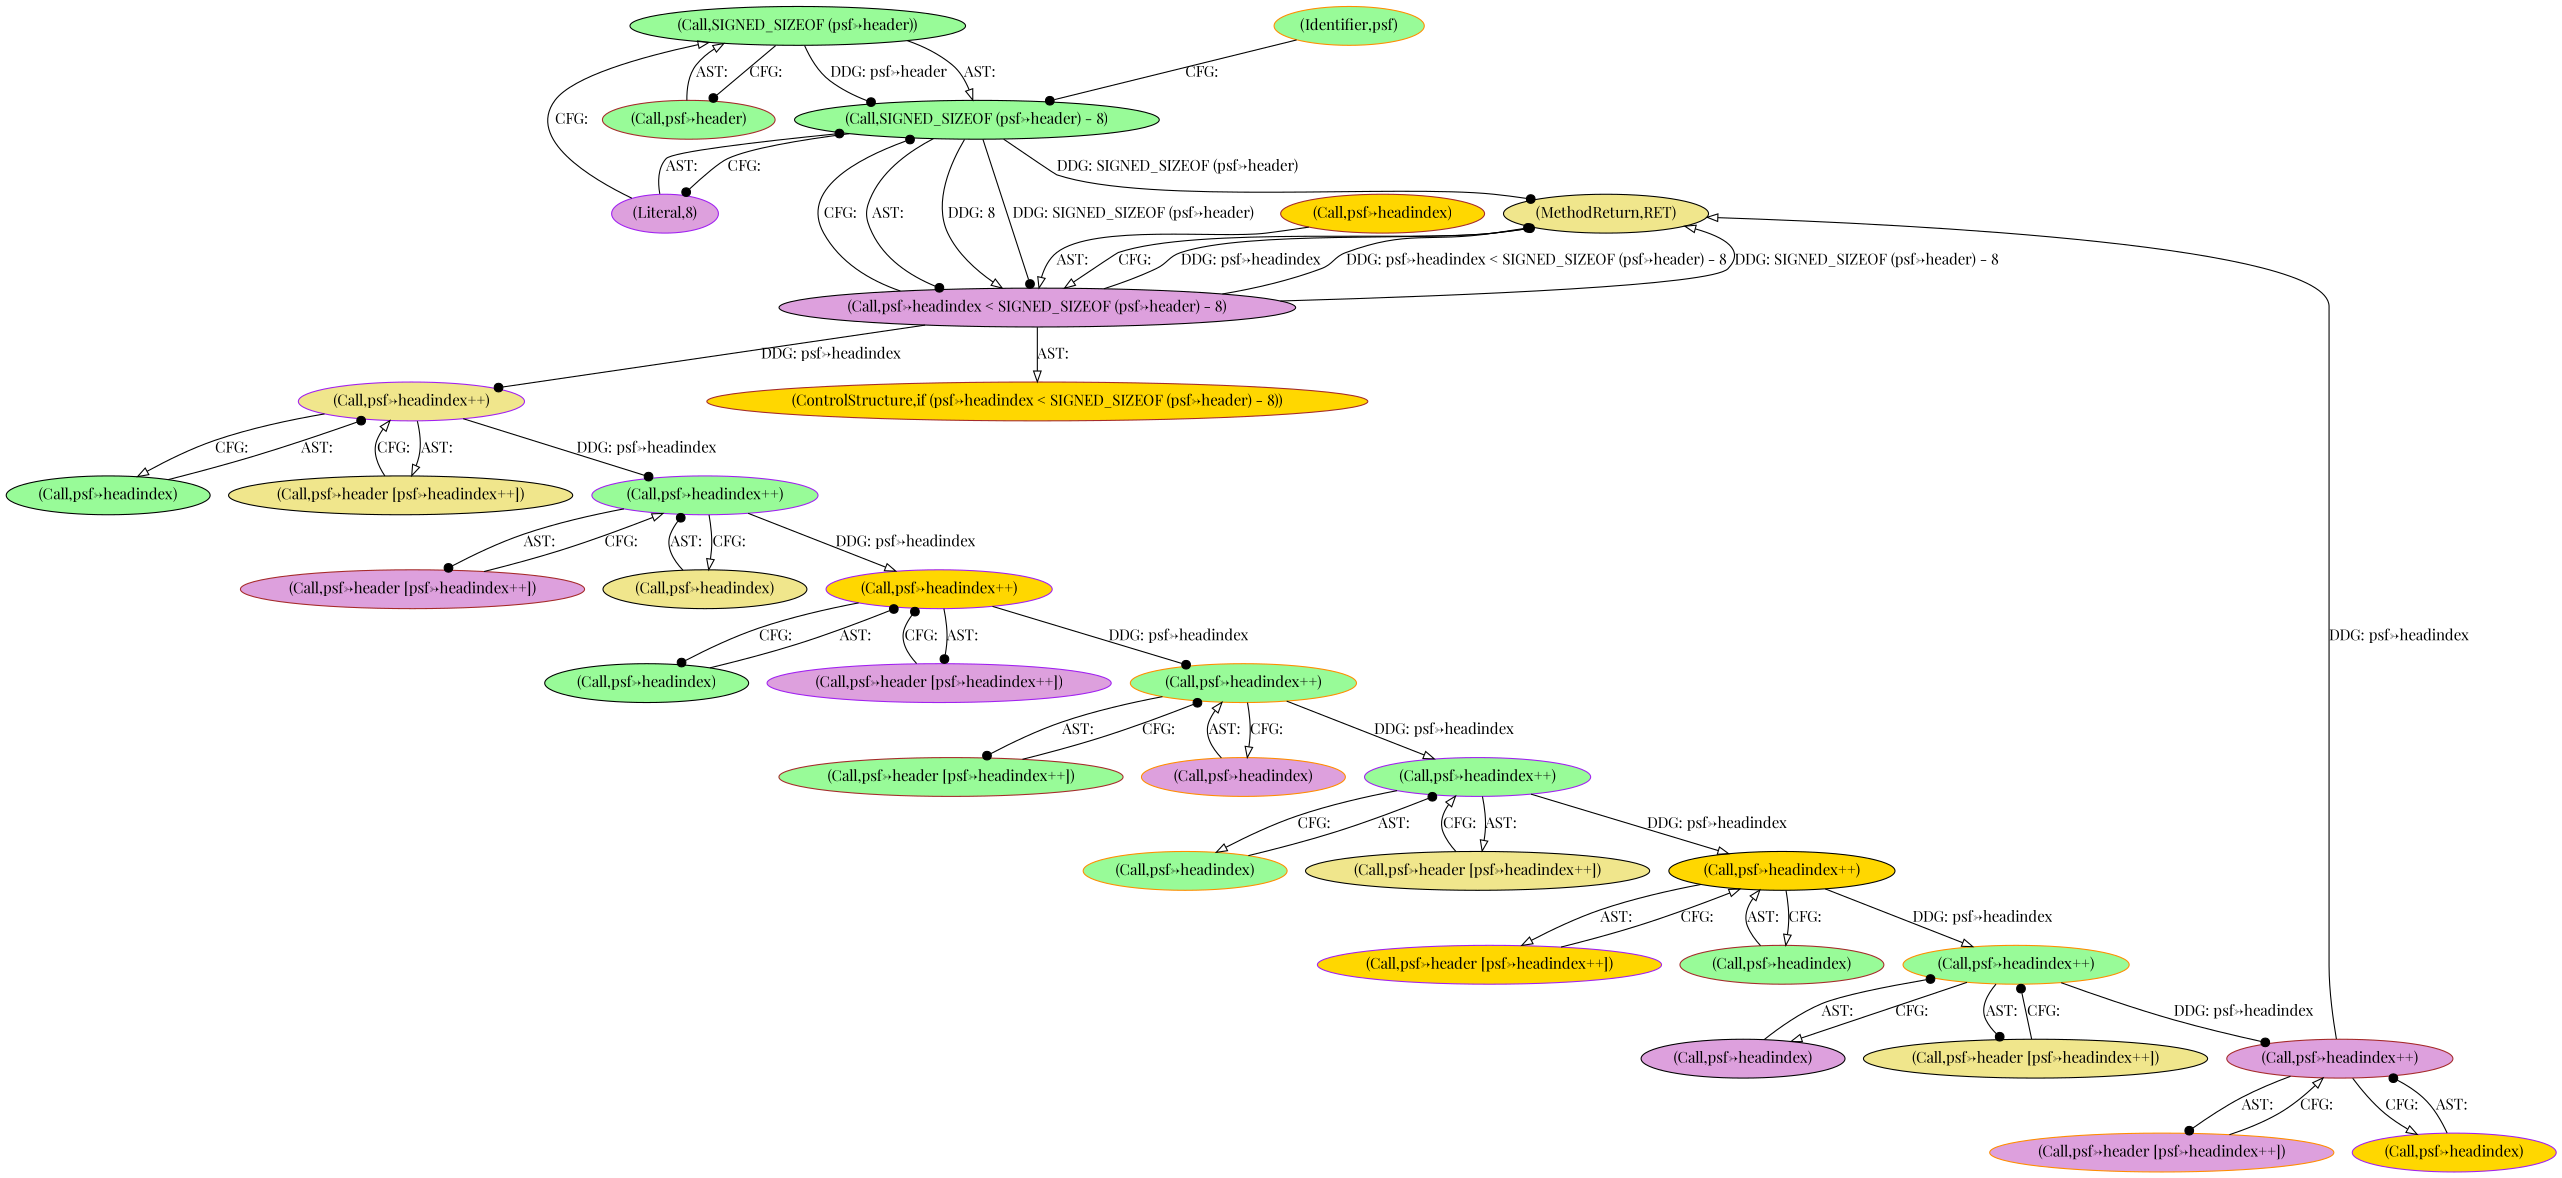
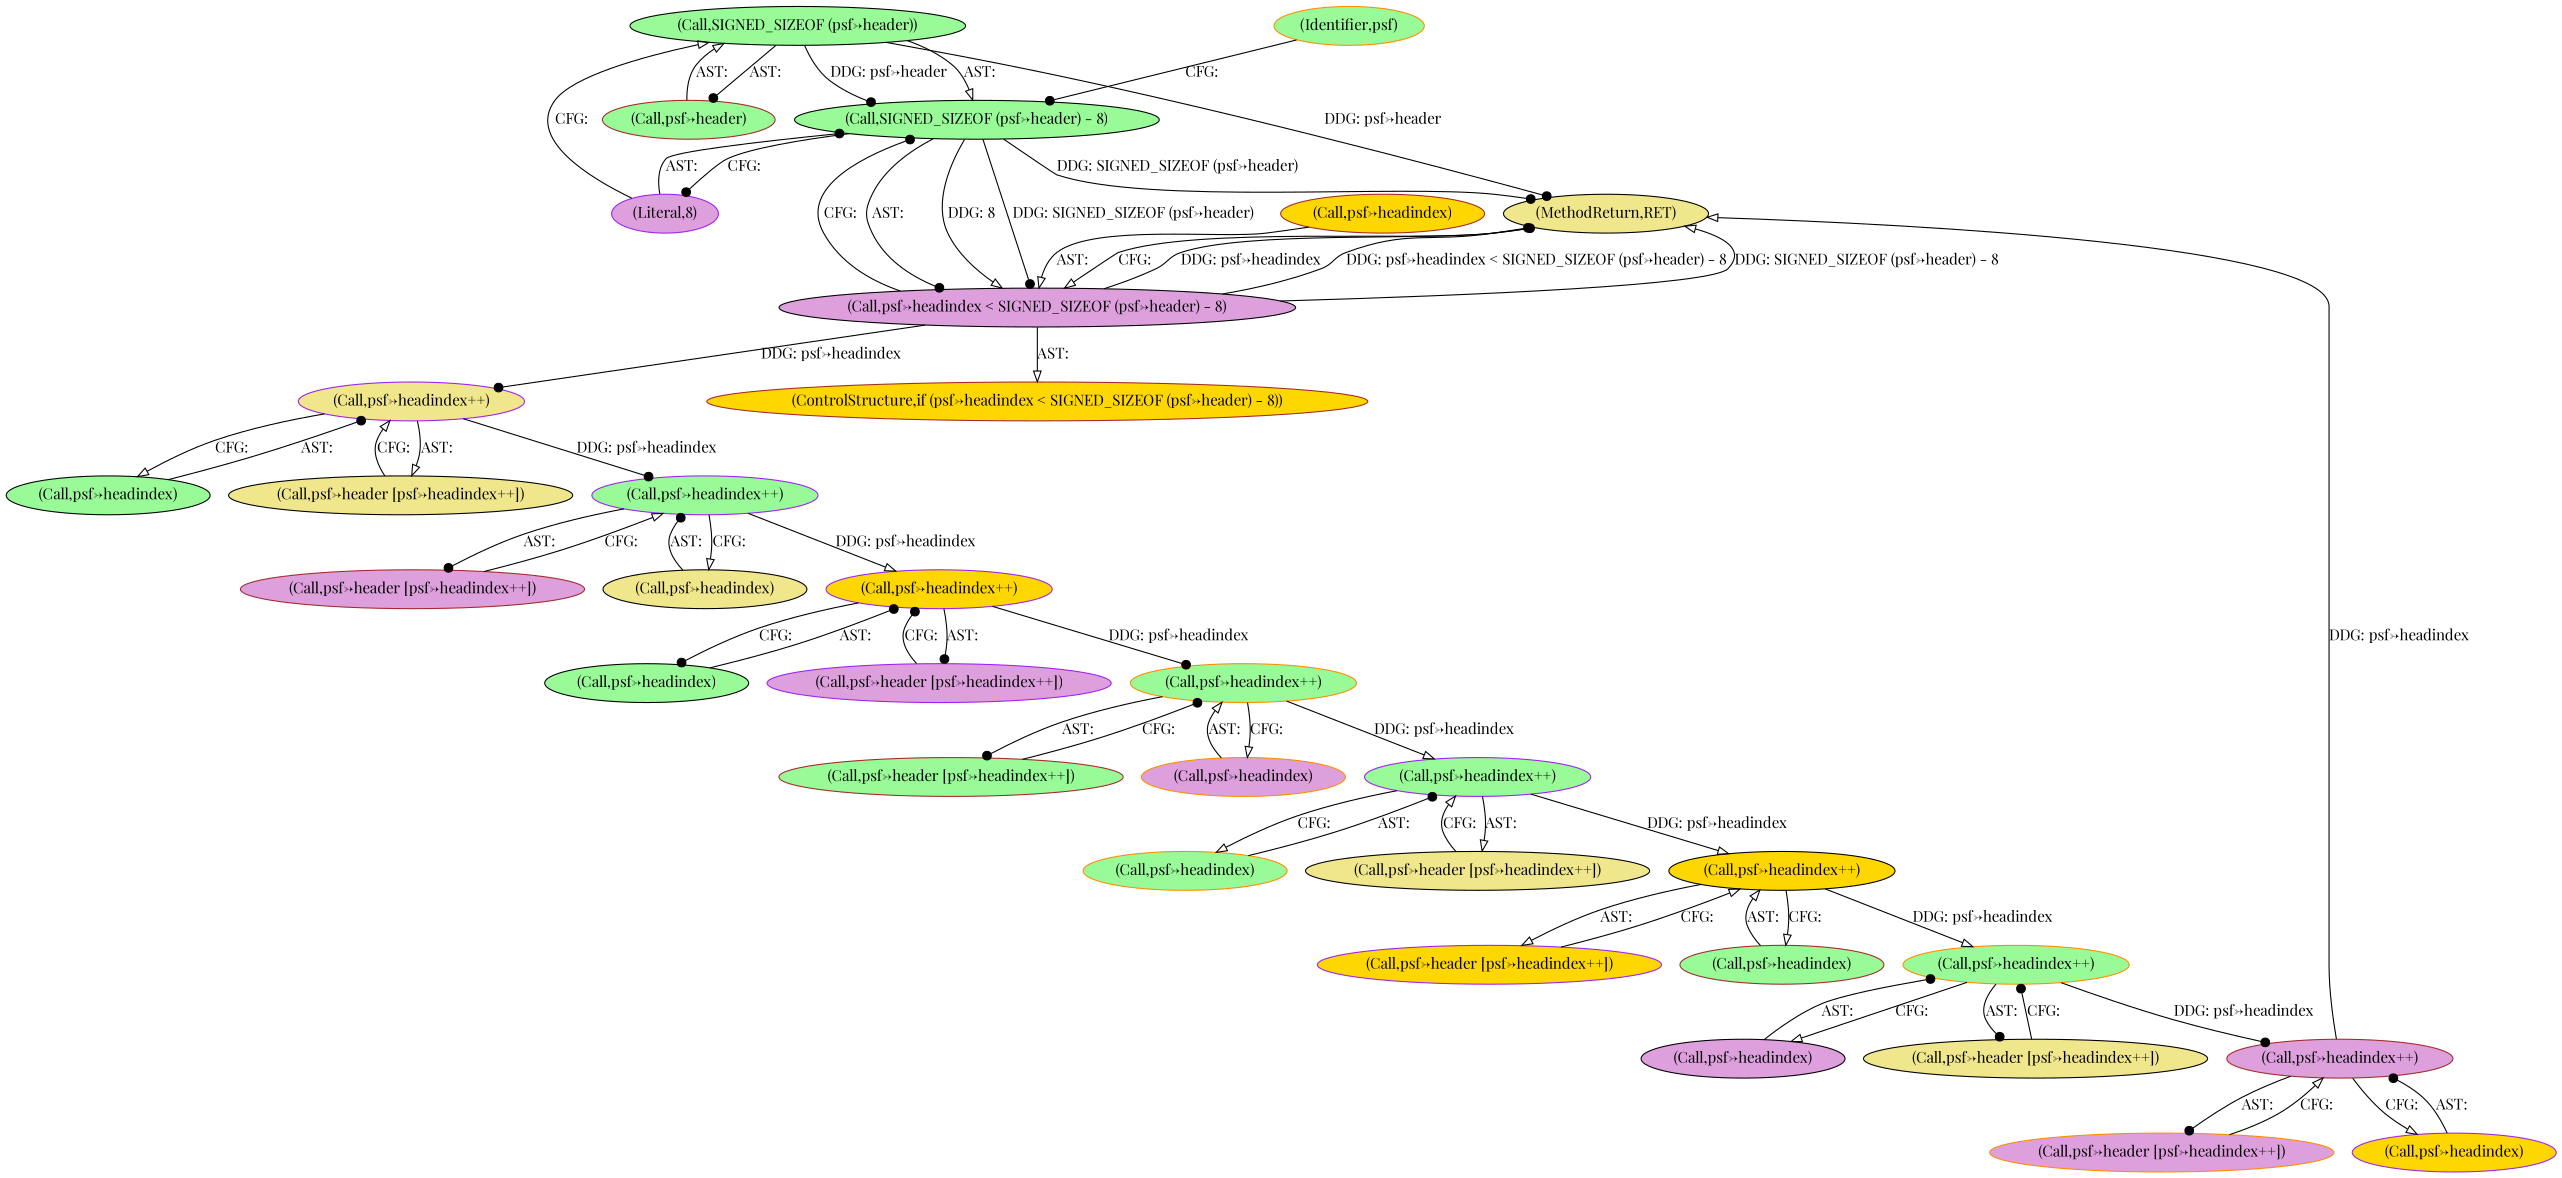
edge "(Call,SIGNED_SIZEOF (psf->header))" -> "(Call,psf->header)": label "CFG: " -> "AST: "
edge "(Call,SIGNED_SIZEOF (psf->header))" -> "(MethodReturn,RET)": added, label "DDG: psf->header"
